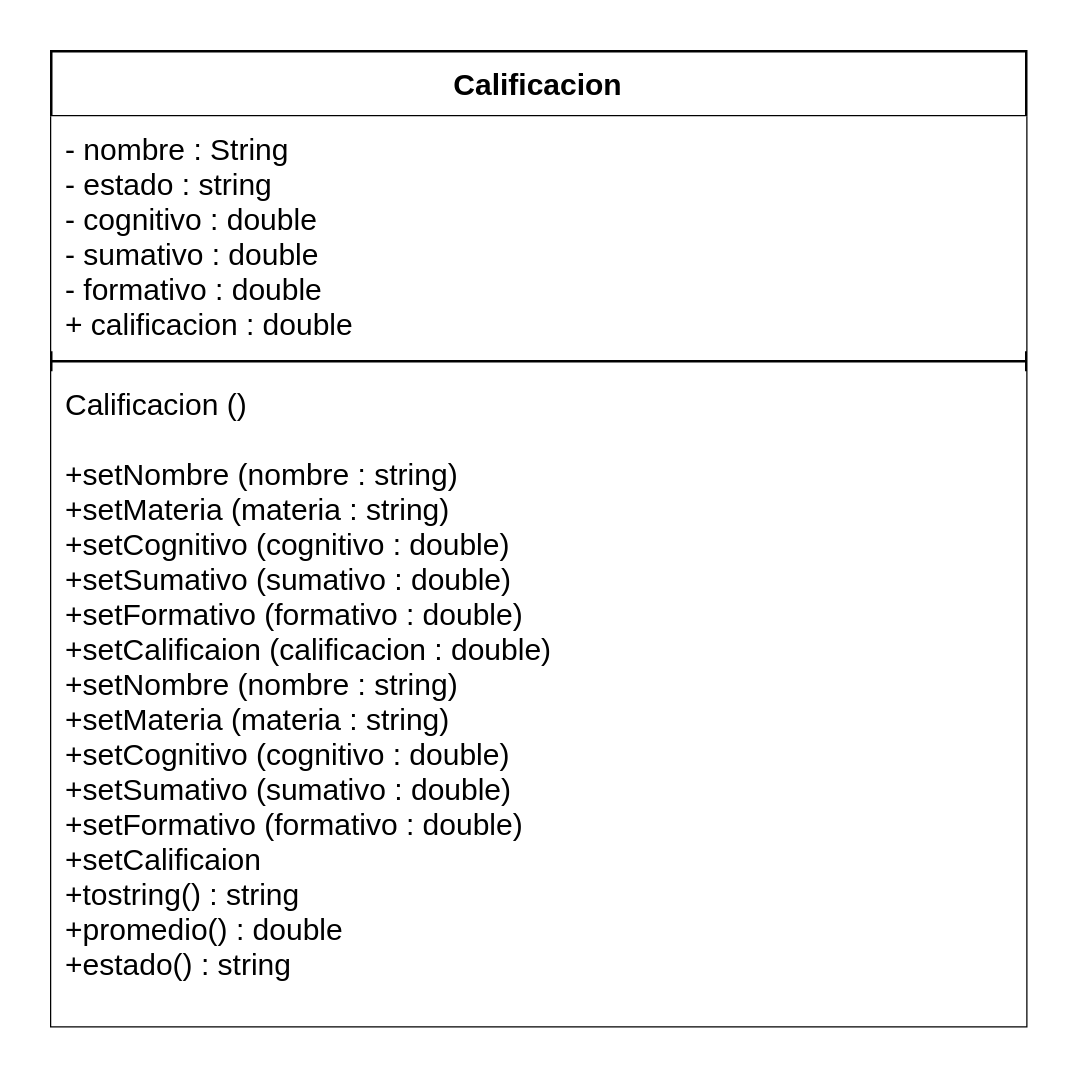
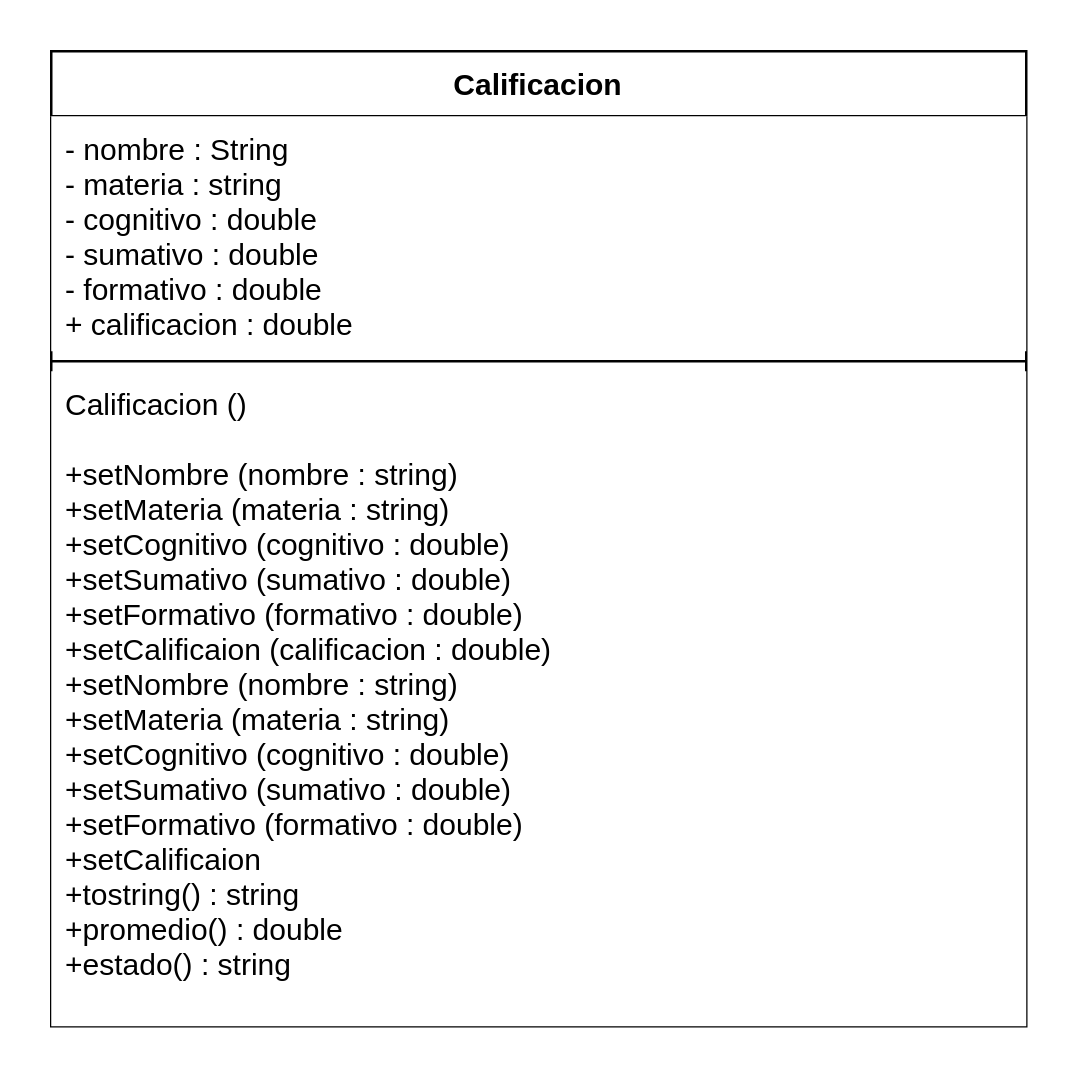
node "- nombre : String - estado : string - cognitivo : double - sumativo : double - formativo : double + calificacion : double": label "- nombre : String - estado : string - cognitivo : double - sumativo : double - formativo : double + calificacion : double" -> "- nombre : String - materia : string - cognitivo : double - sumativo : double - formativo : double + calificacion : double"
